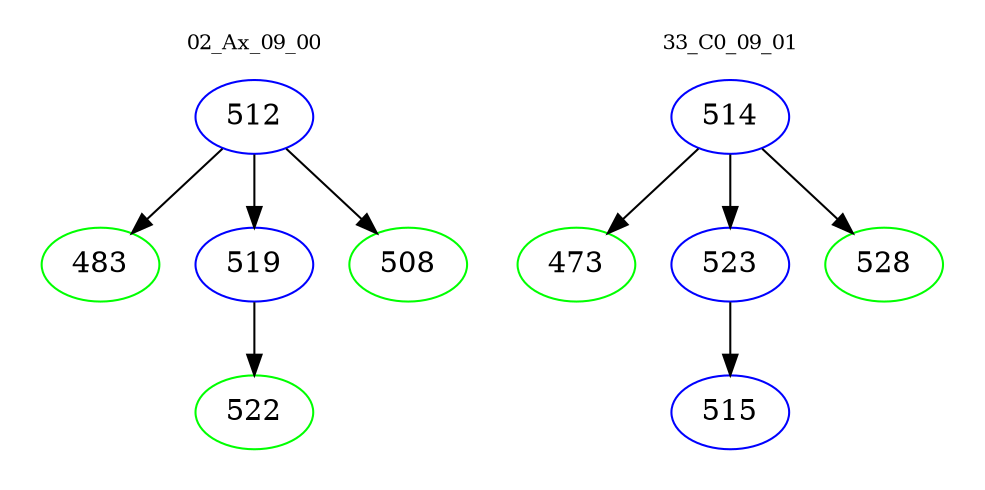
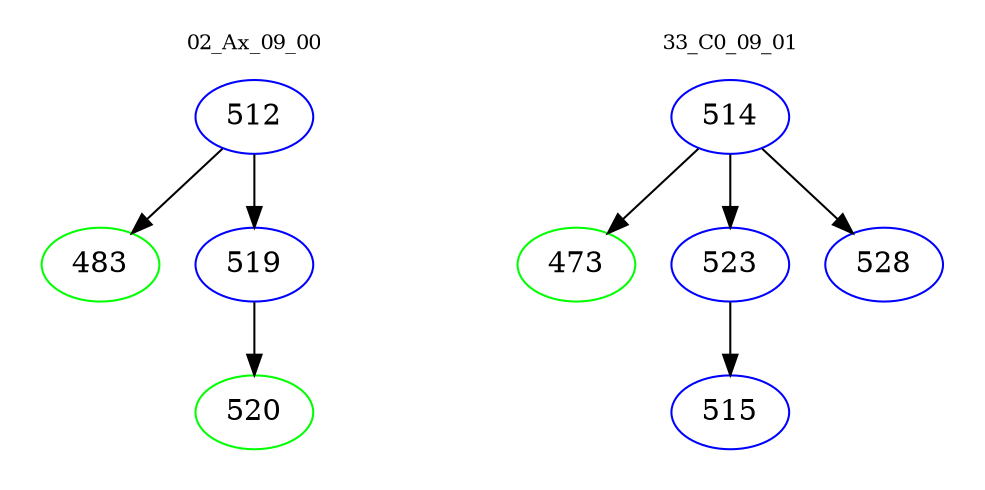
node "508": removed
node "528": color green -> blue
node "522": label "522" -> "520"
